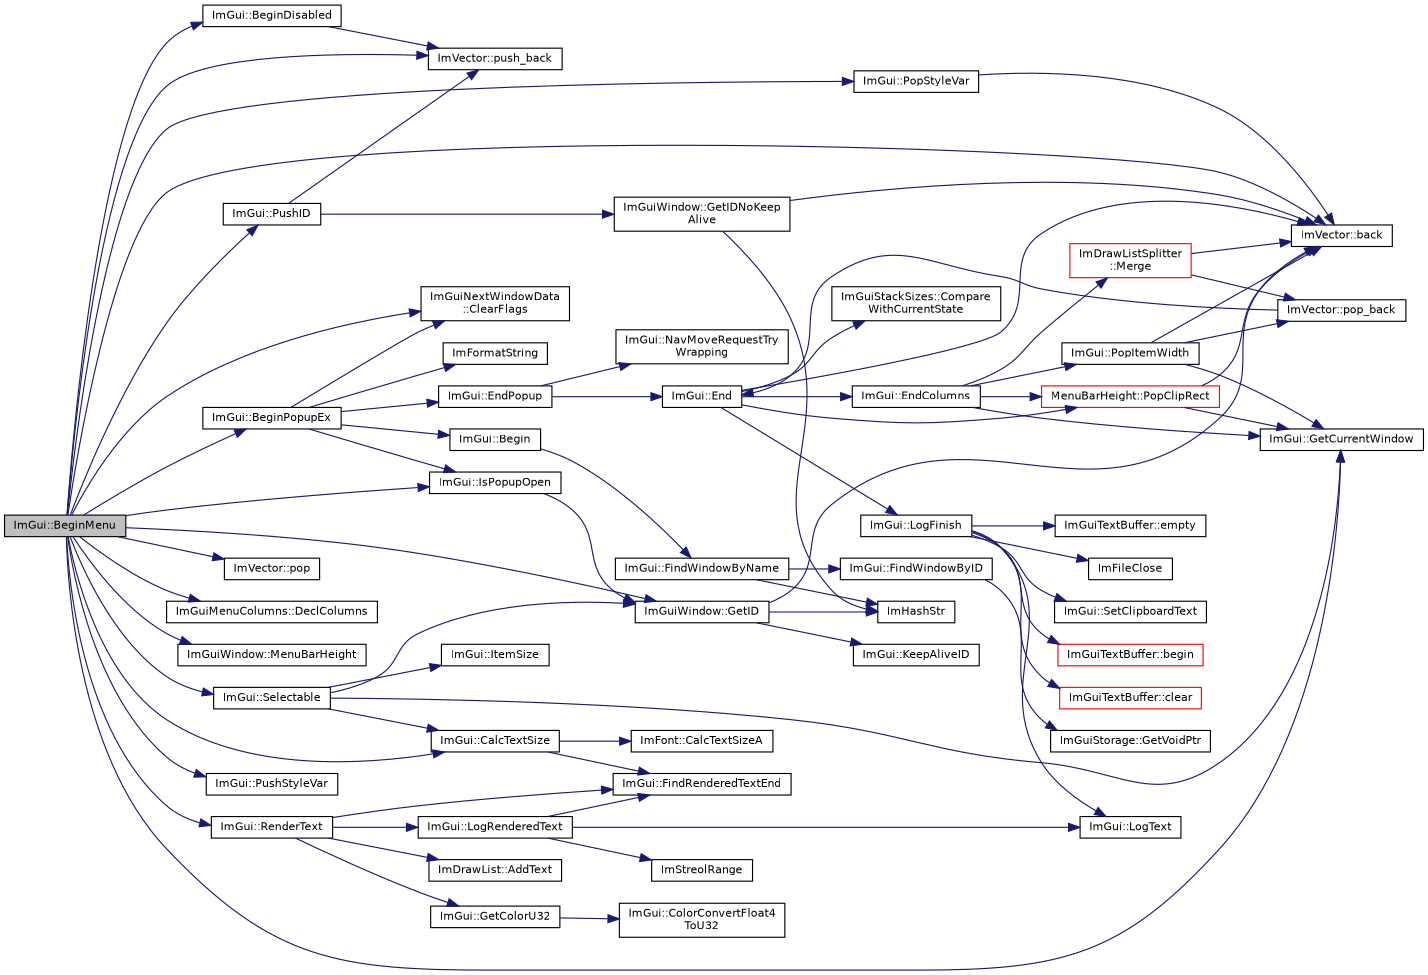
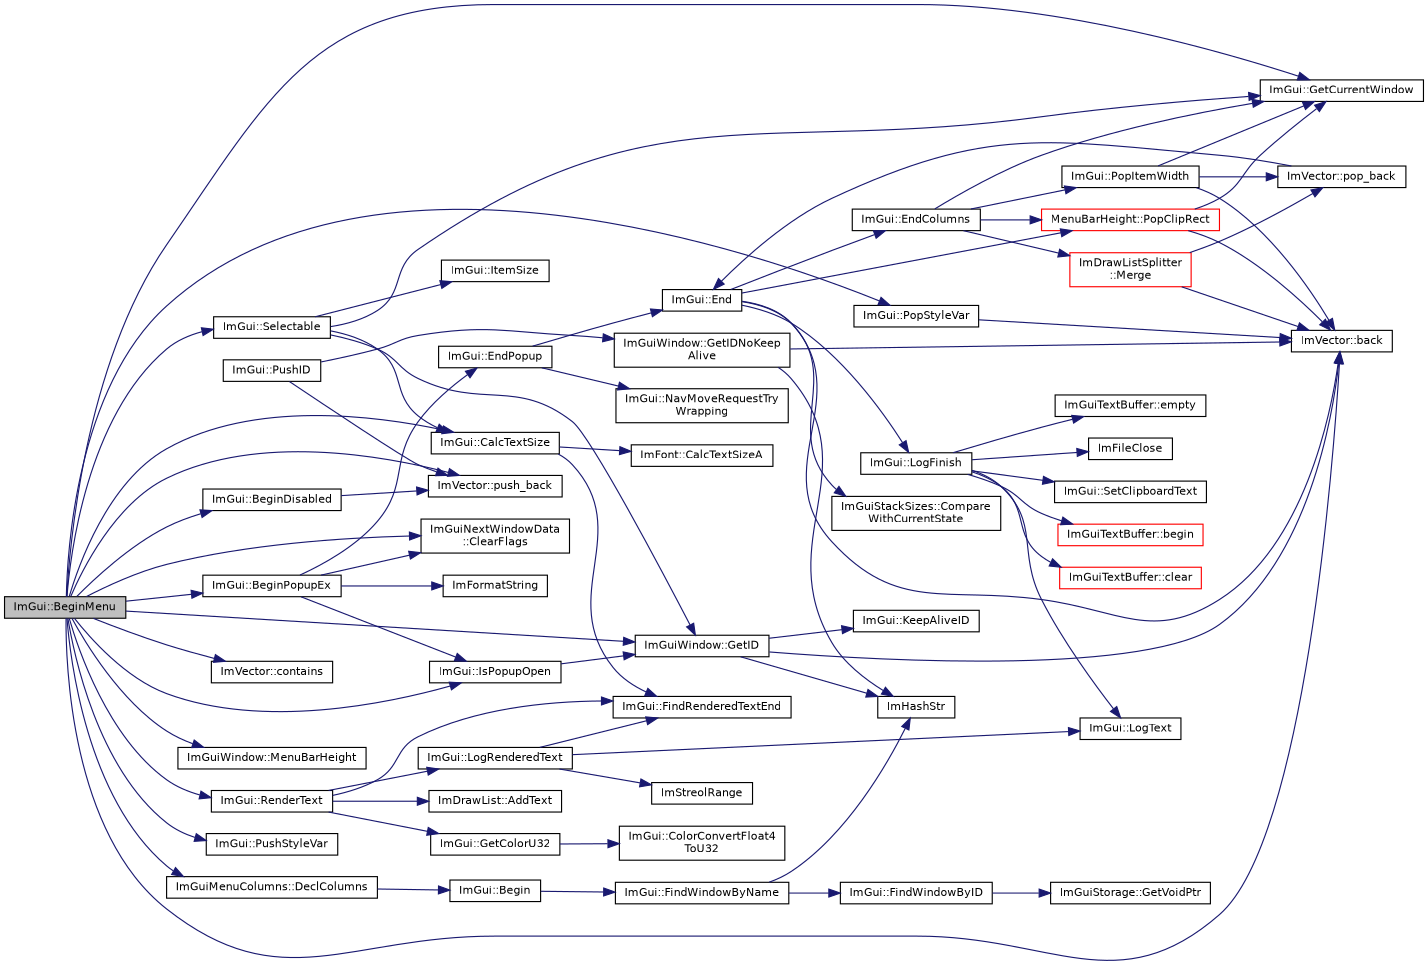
edge "ImGui::BeginMenu" -> "ImGui::PushID": removed
edge "ImGui::BeginPopupEx" -> "ImGui::Begin": now "ImGuiMenuColumns::DeclColumns" -> "ImGui::Begin"
node "ImVector::pop": label "ImVector::pop" -> "ImVector::contains"
